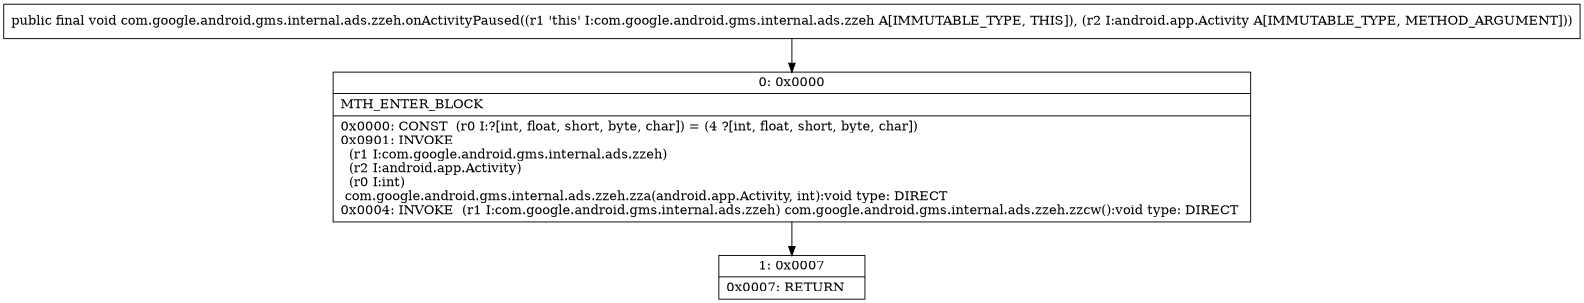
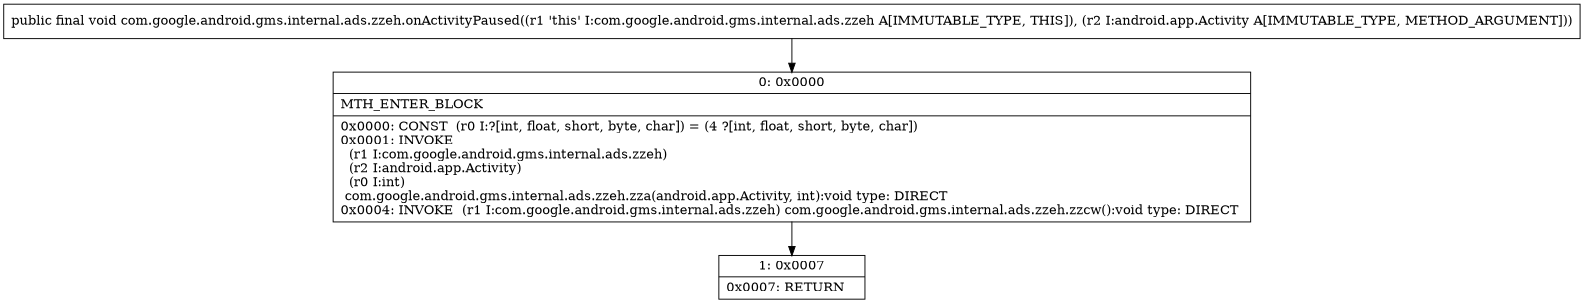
node "0: 0x0000": text "0x0901: INVOKE" -> "0x0001: INVOKE"
